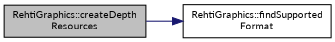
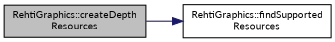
node "RehtiGraphics::findSupported Format": label "RehtiGraphics::findSupported Format" -> "RehtiGraphics::findSupported Resources"
